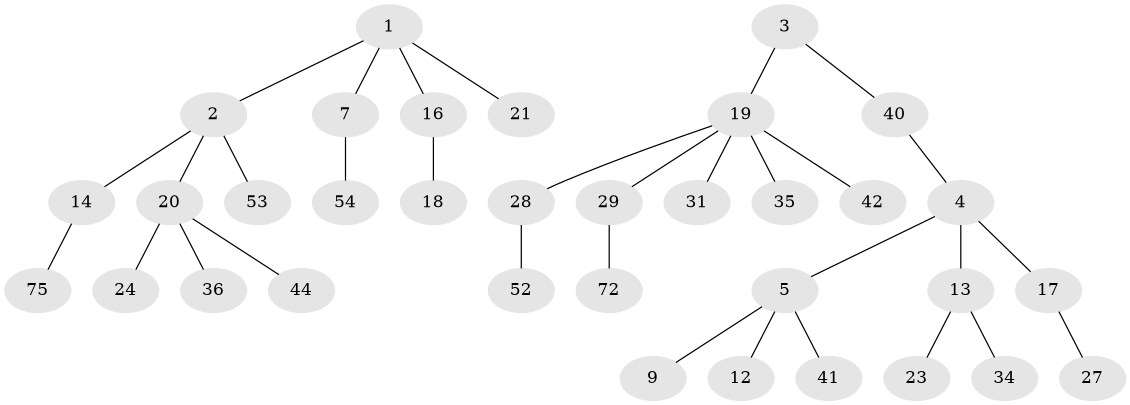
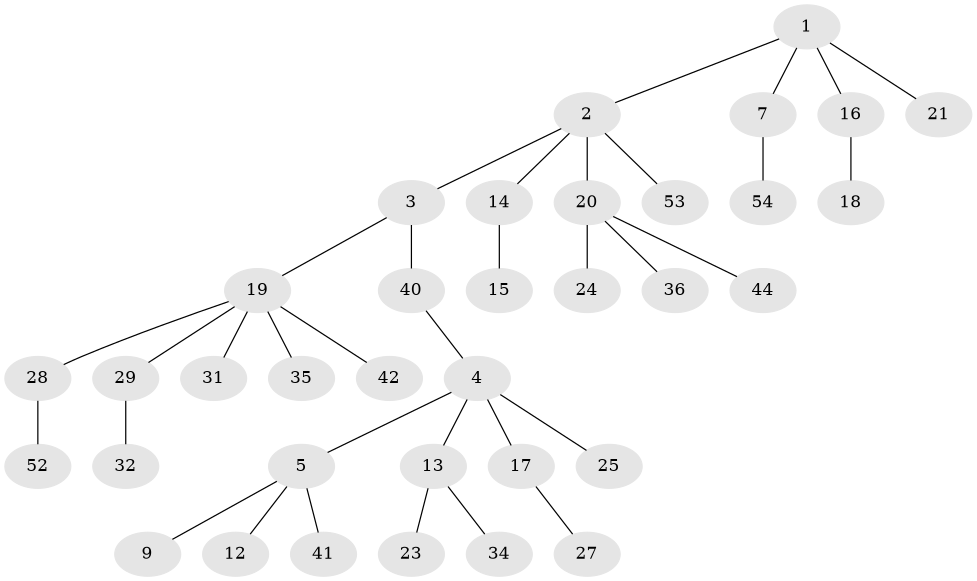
edge "2" -- "3": added
node "75": label "75" -> "15"
node "72": label "72" -> "32"
node "25": added
